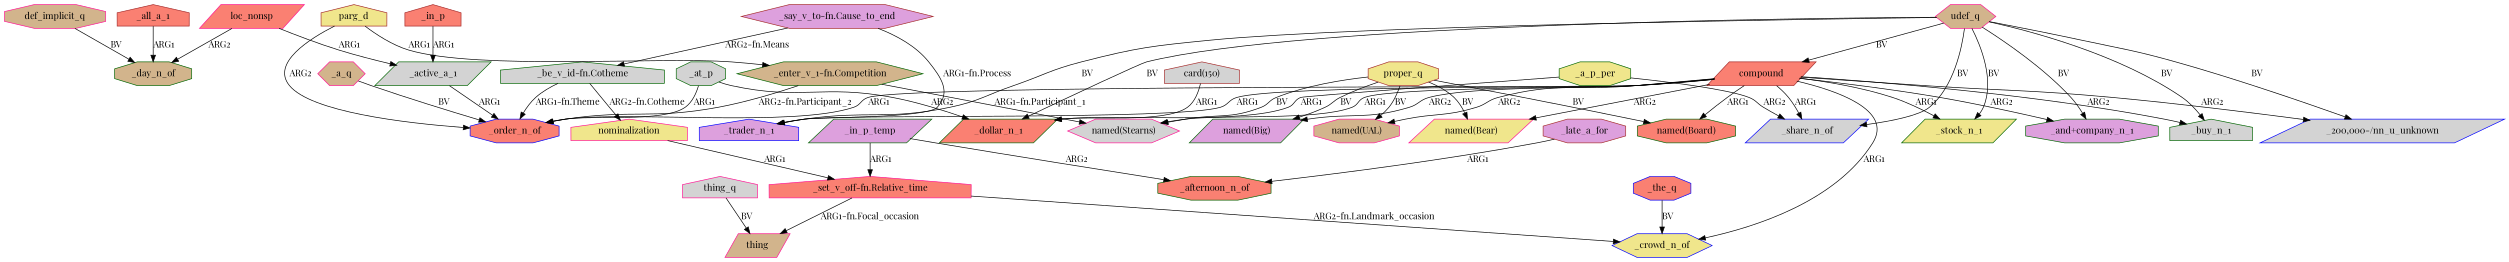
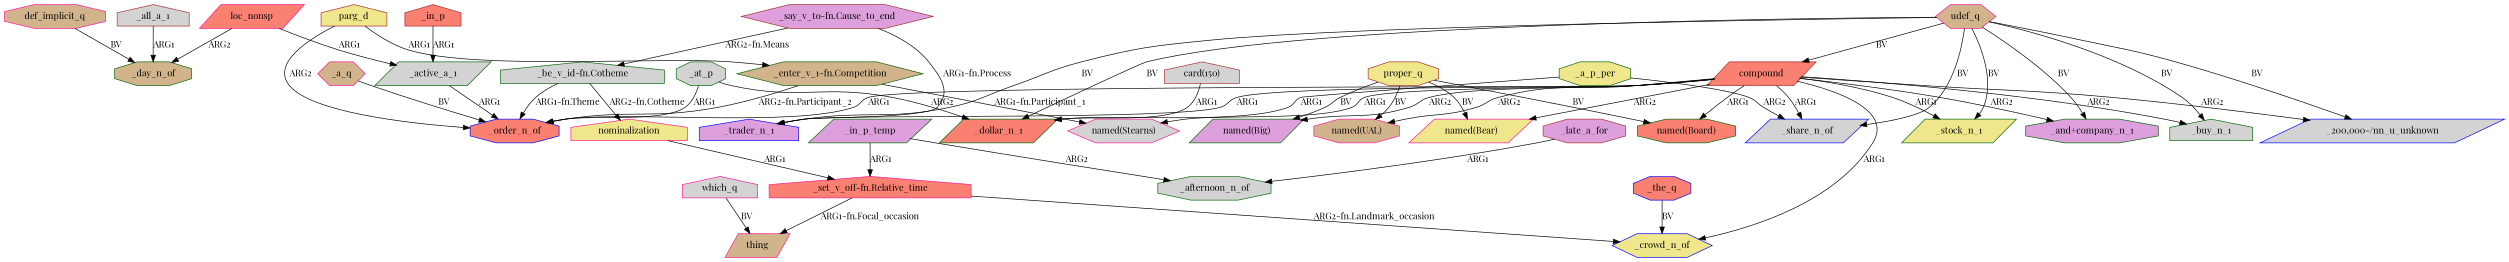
node "_all_a_1": fillcolor salmon -> lightgrey
edge "proper_q" -> "named(Stearns)": removed, label "BV"
node "thing_q": label "thing_q" -> "which_q"
node "_afternoon_n_of": fillcolor salmon -> lightgrey
